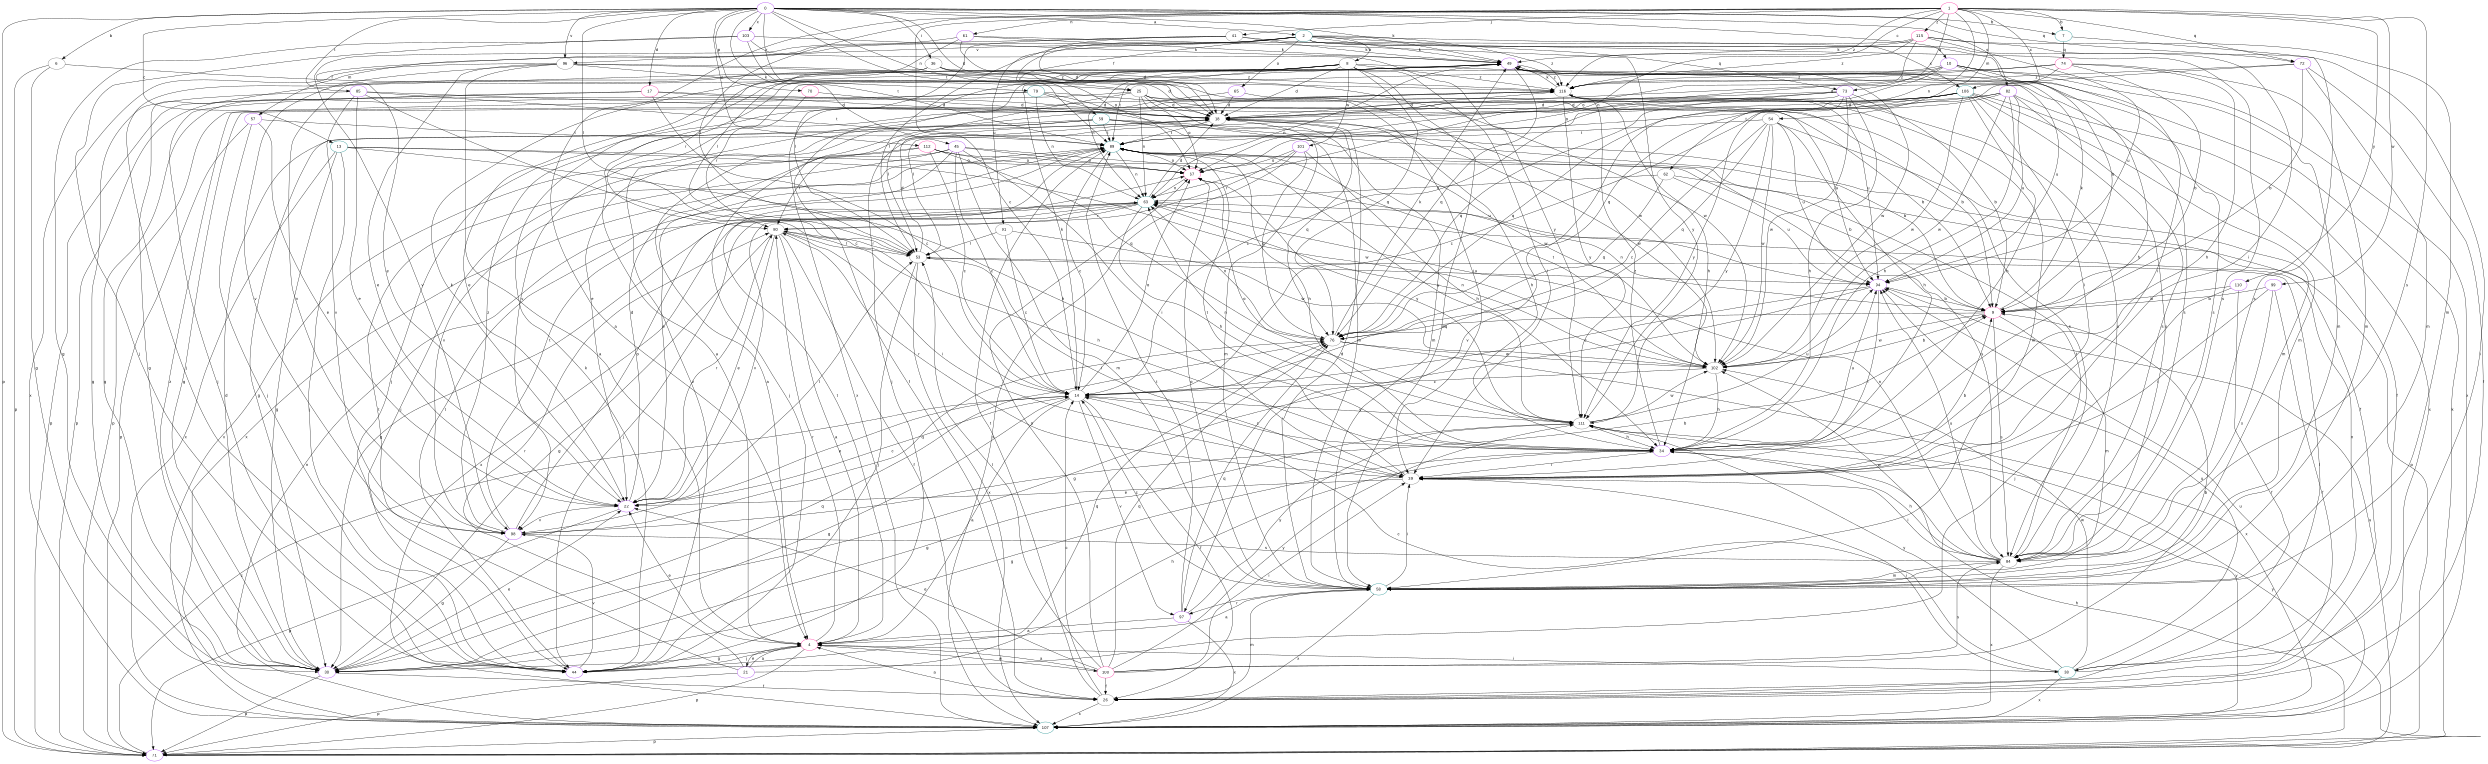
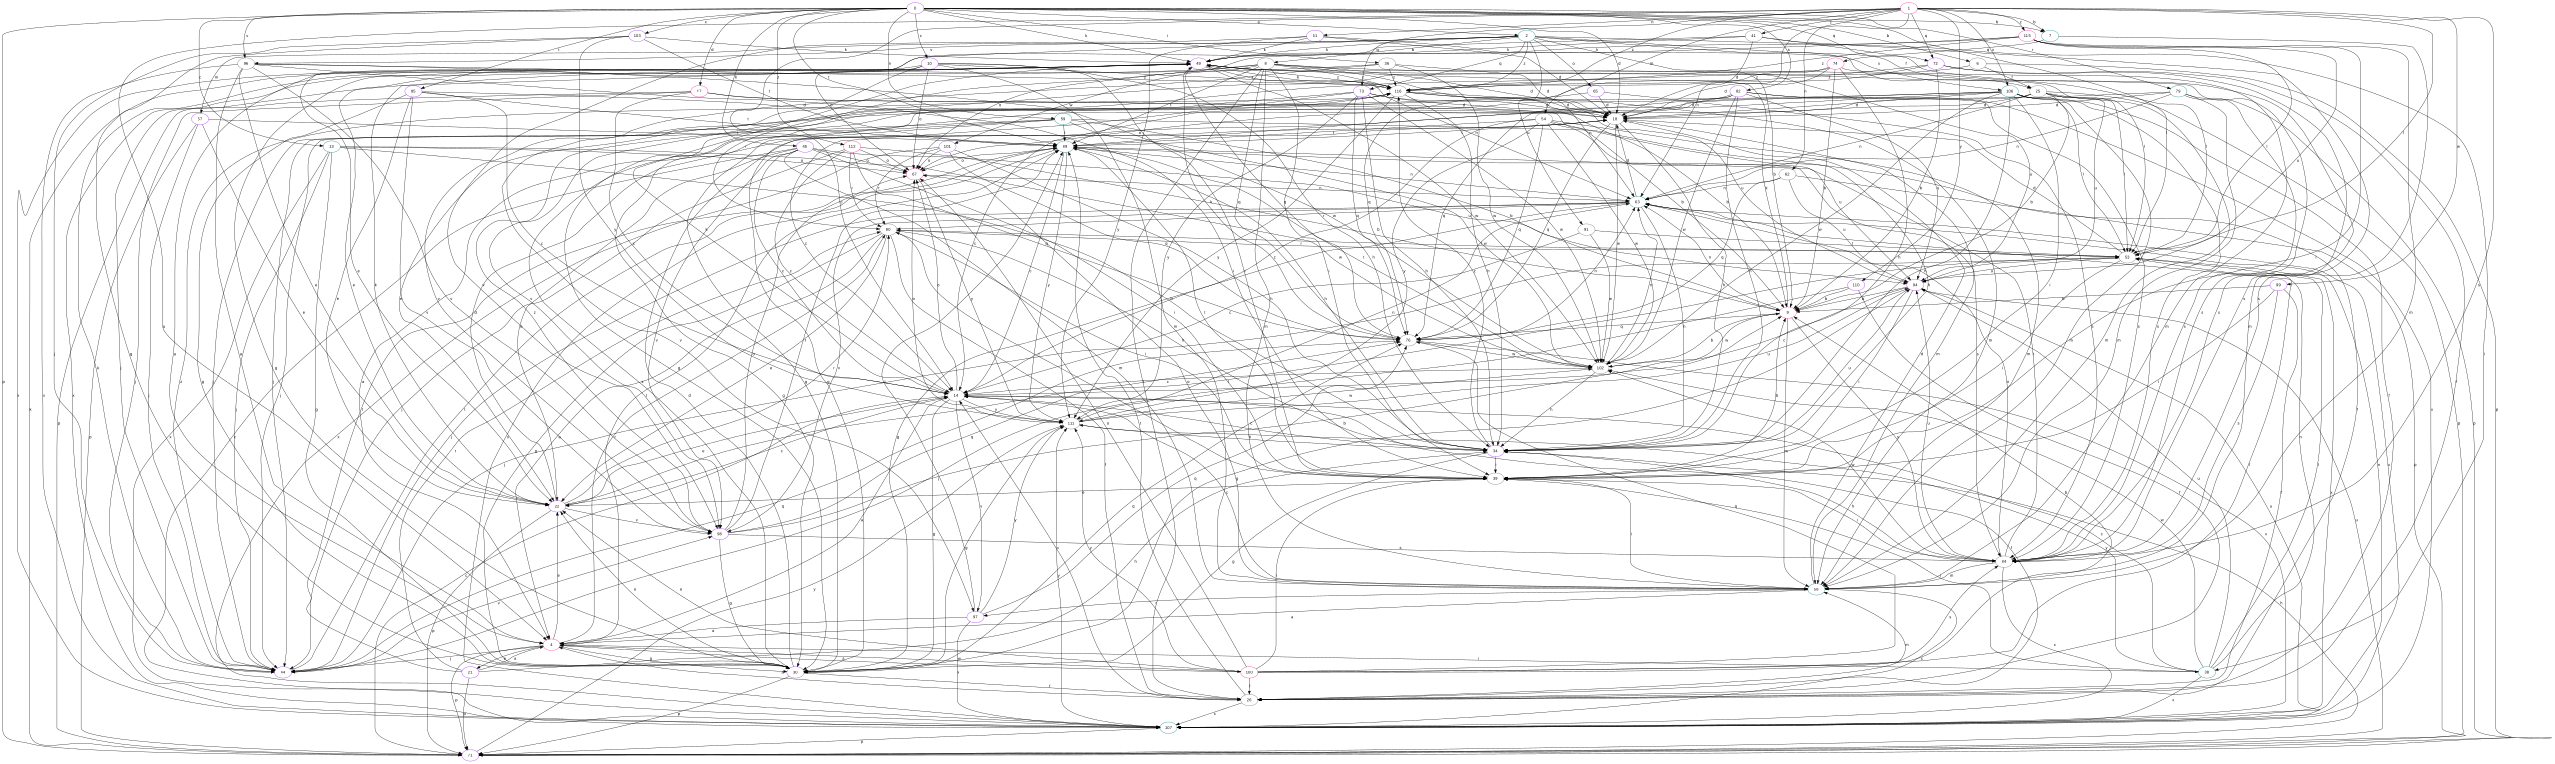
node "70": removed
